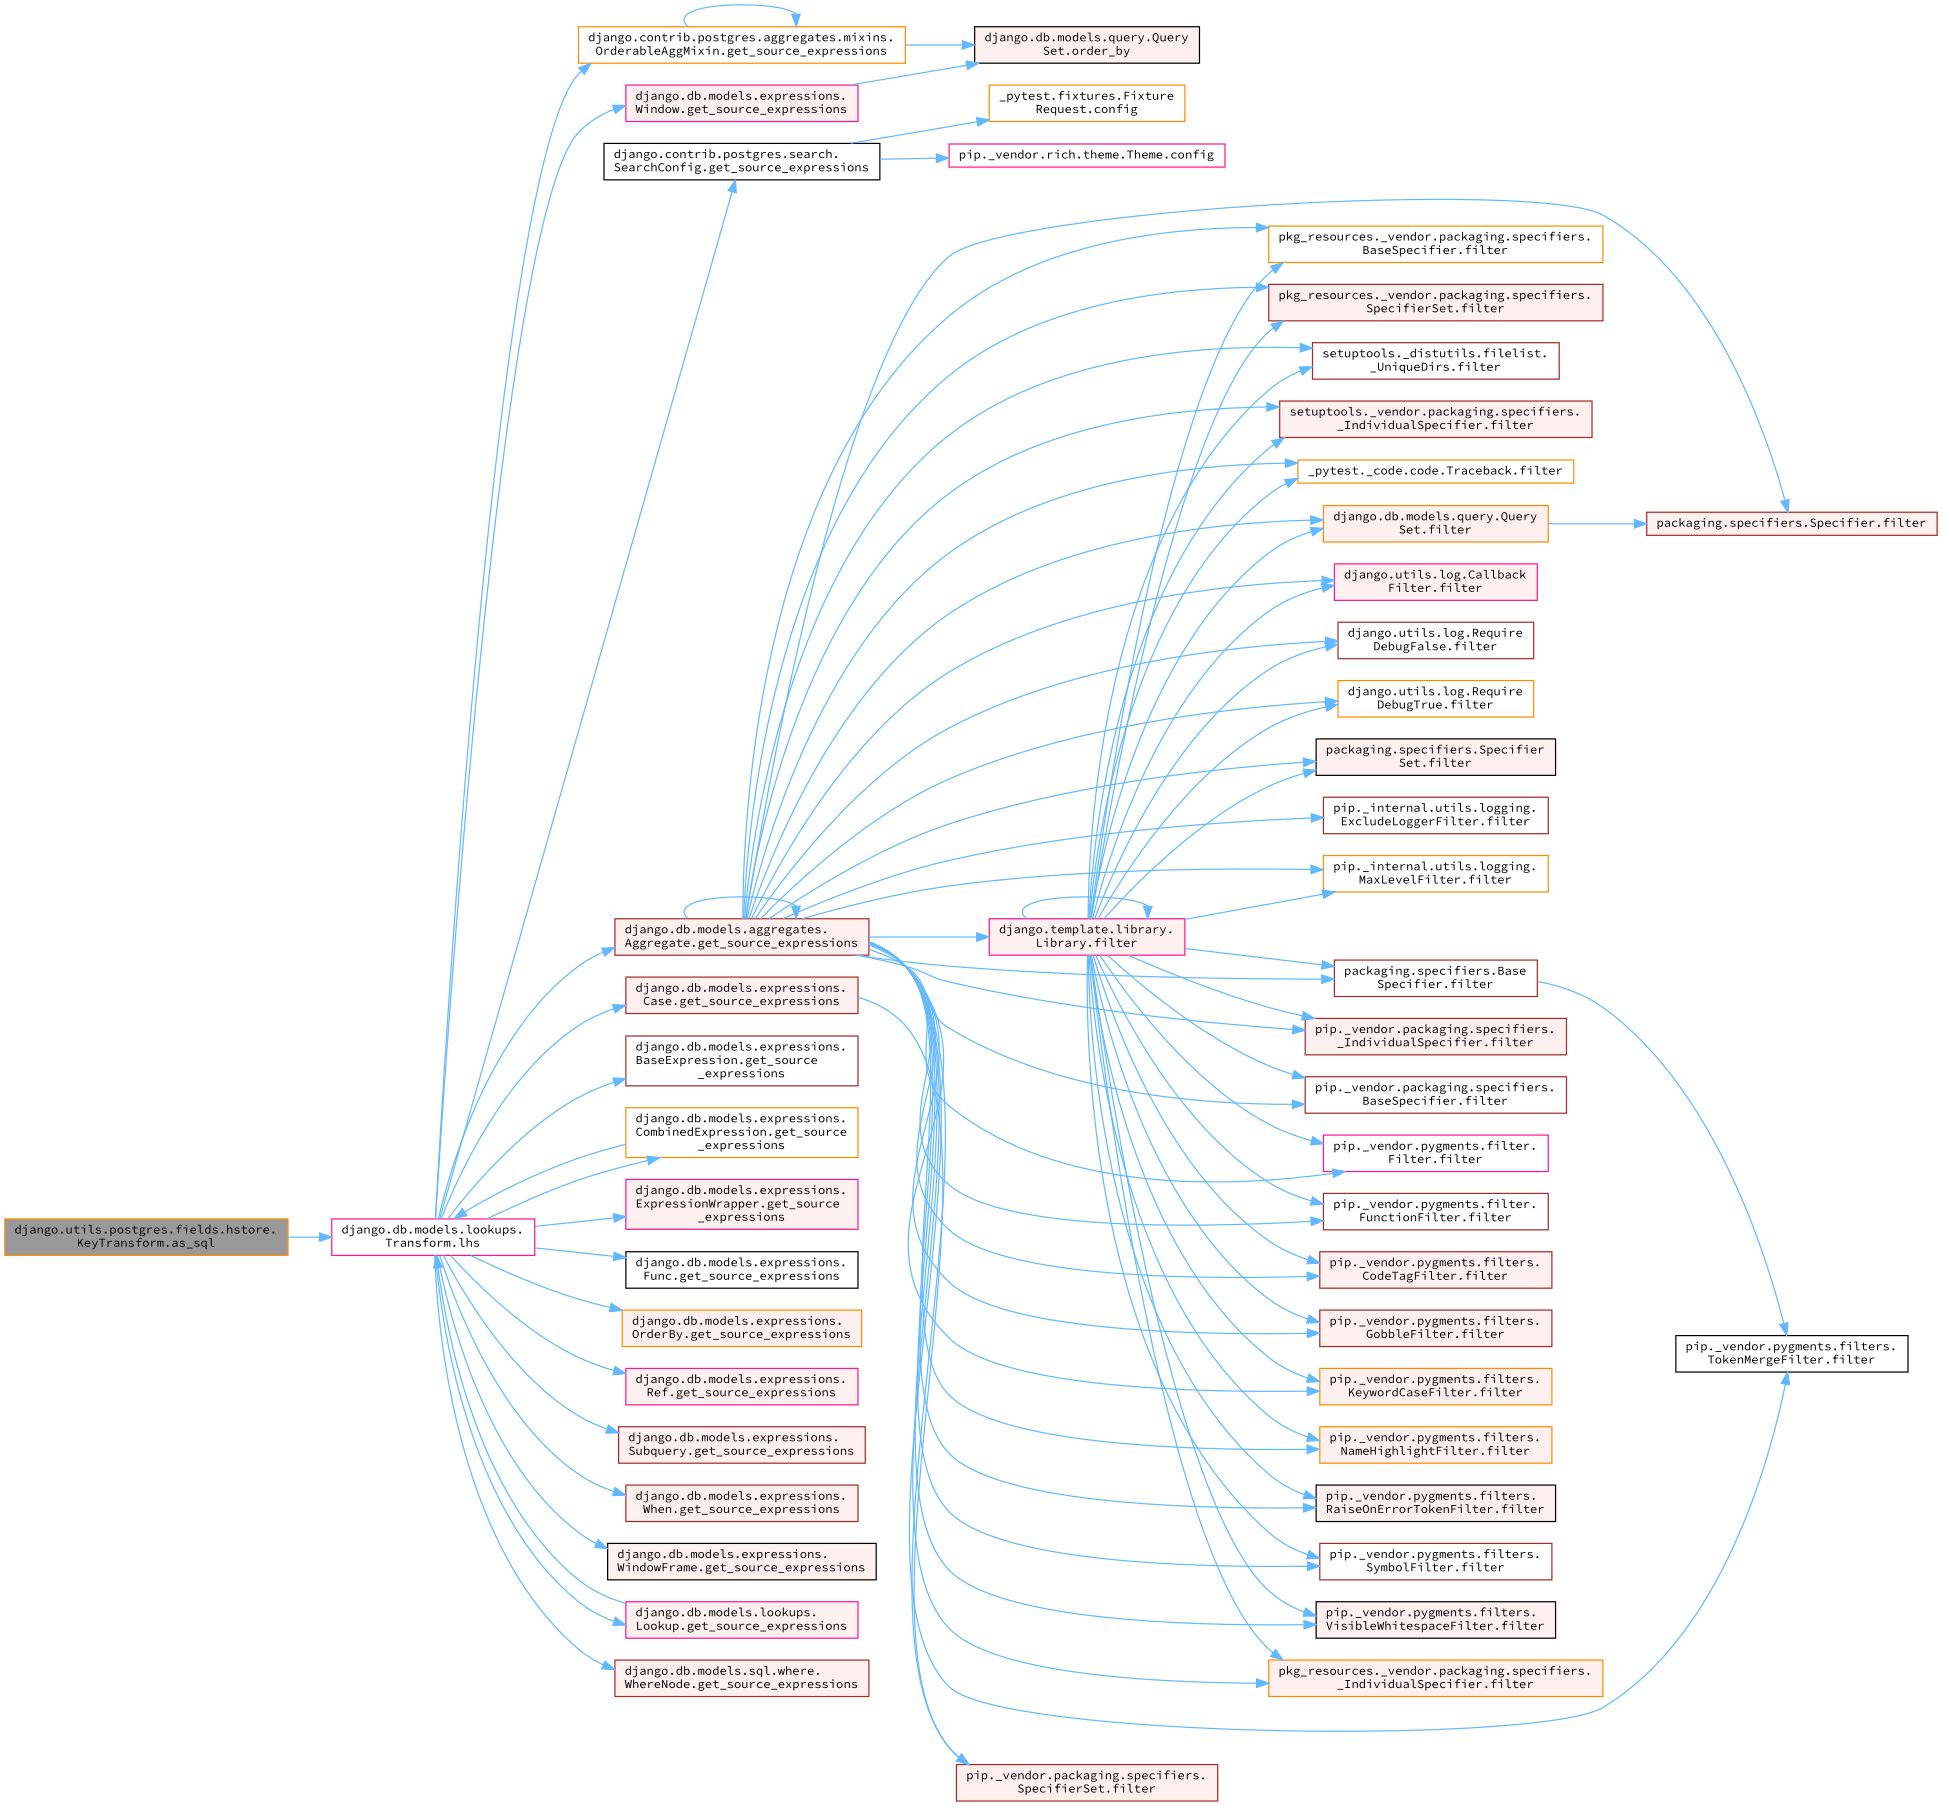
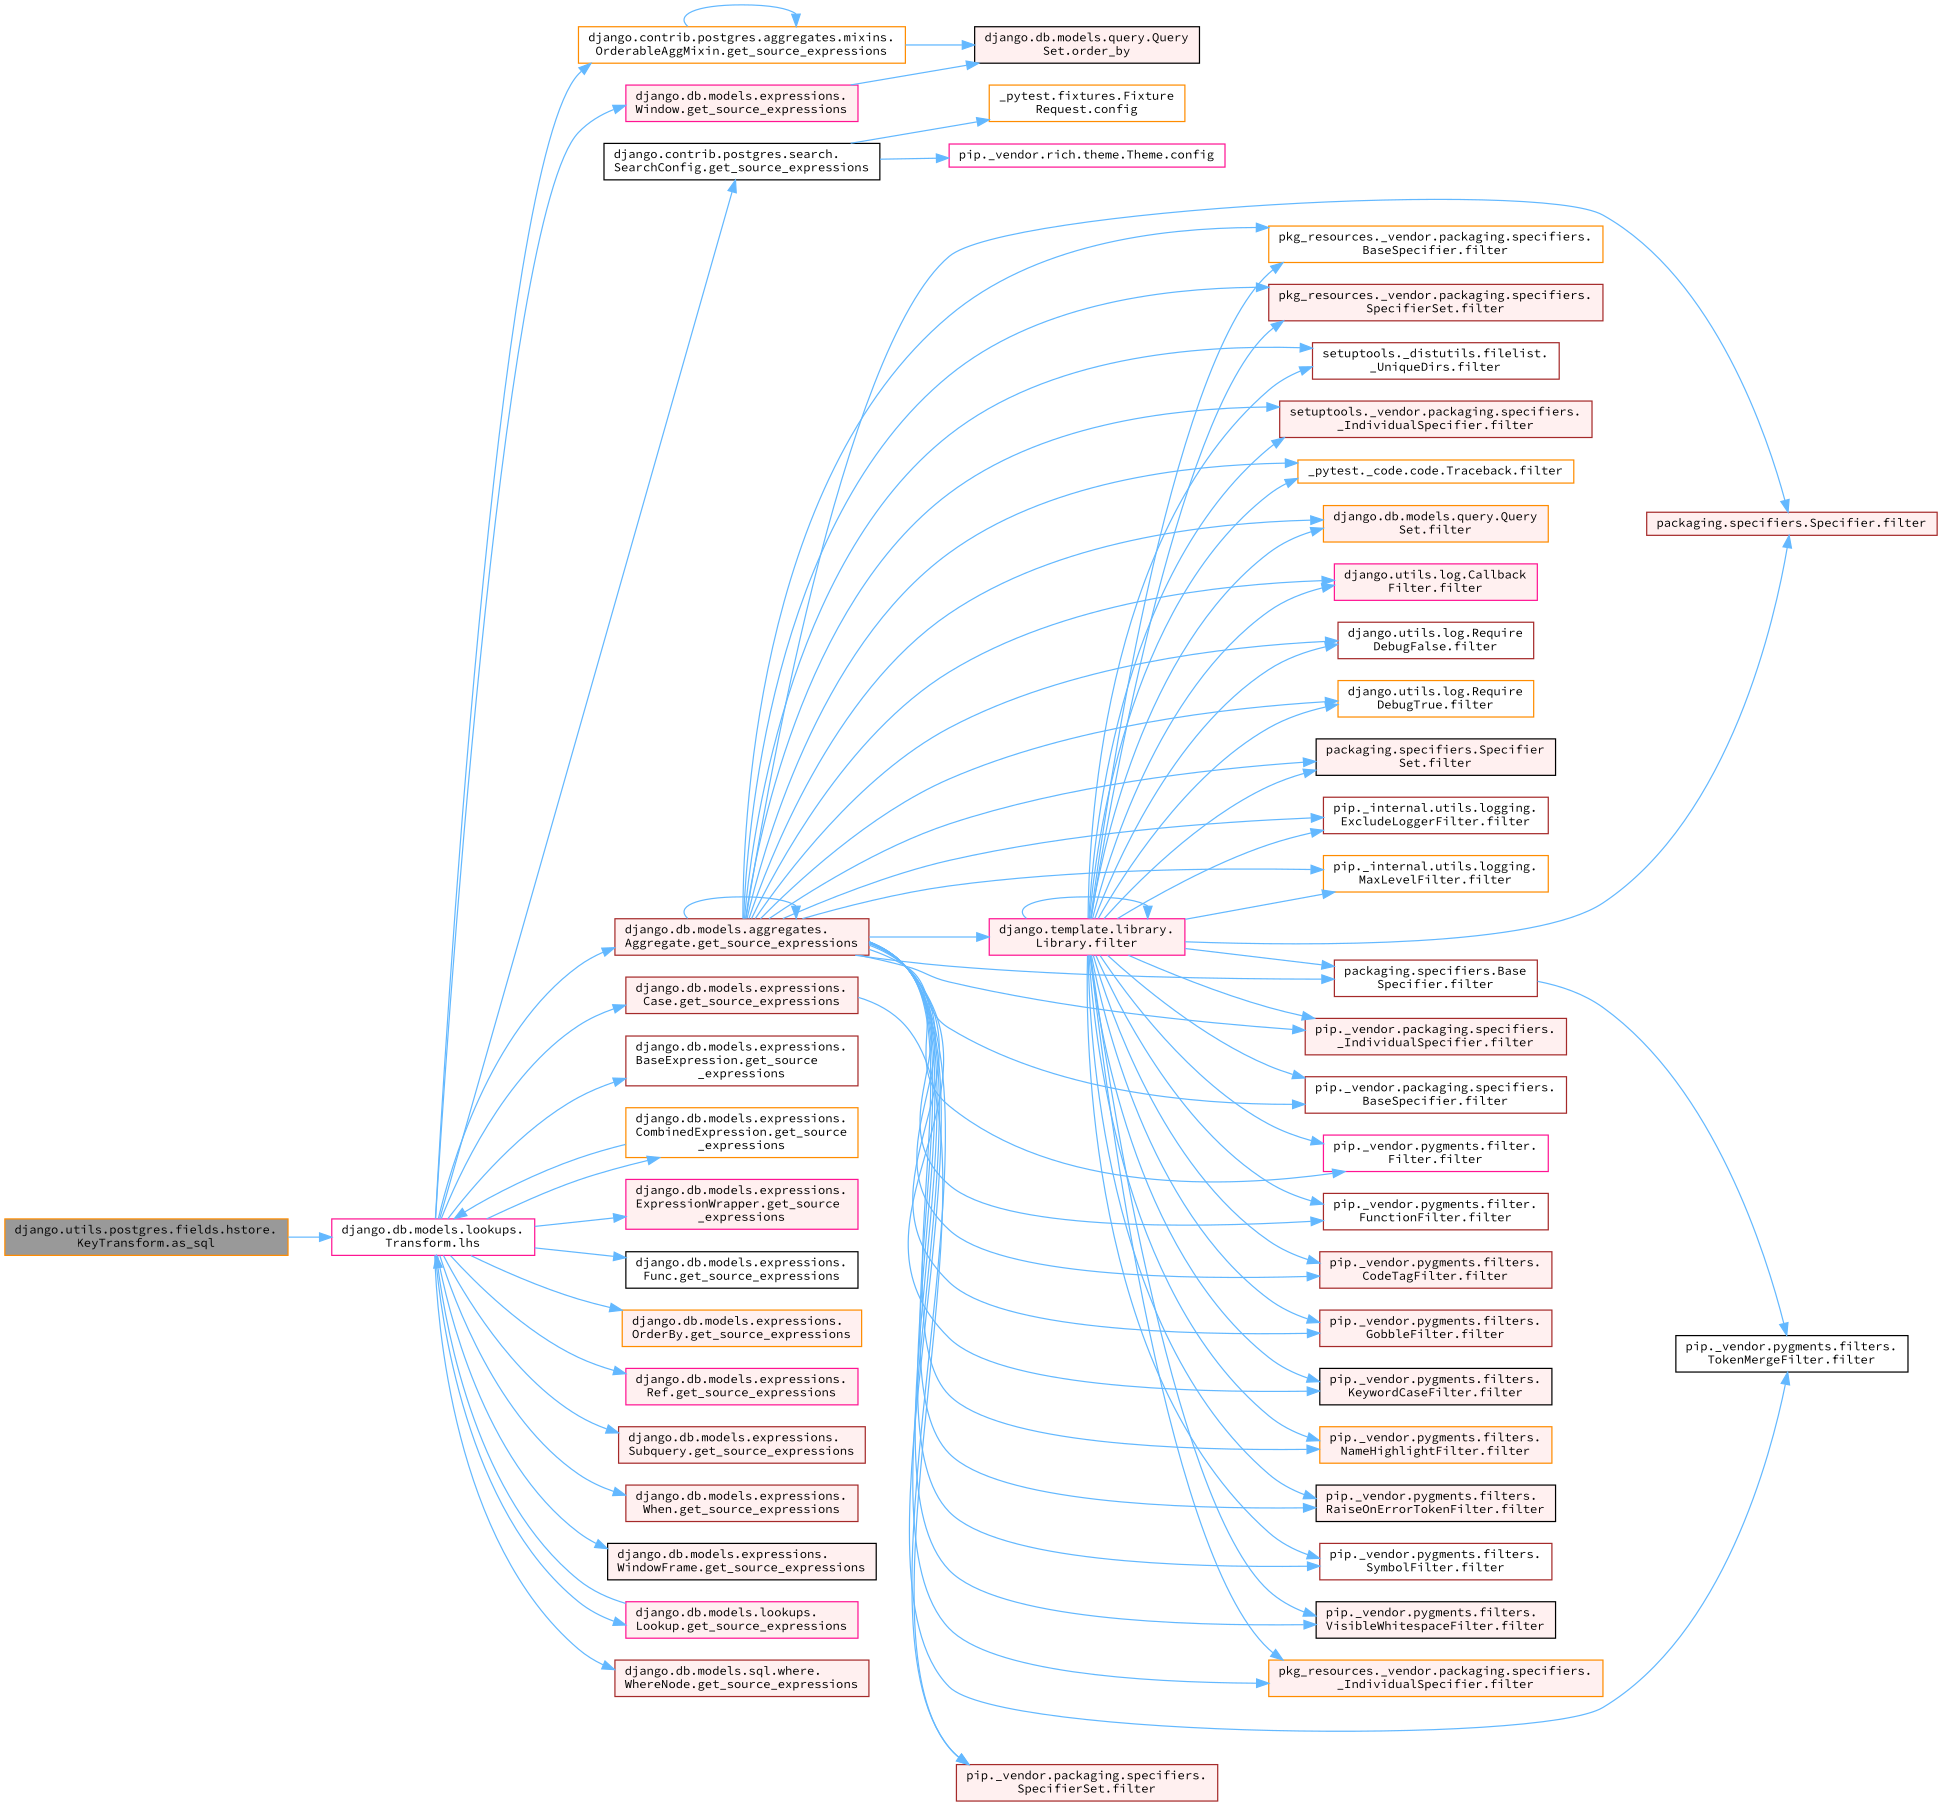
edge "django.db.models.query.Query Set.filter" -> "packaging.specifiers.Specifier.filter": now "django.template.library. Library.filter" -> "packaging.specifiers.Specifier.filter"
edge "django.template.library. Library.filter" -> "pip._internal.utils.logging. ExcludeLoggerFilter.filter": added
node "pip._vendor.pygments.filters. KeywordCaseFilter.filter": color darkorange -> black
